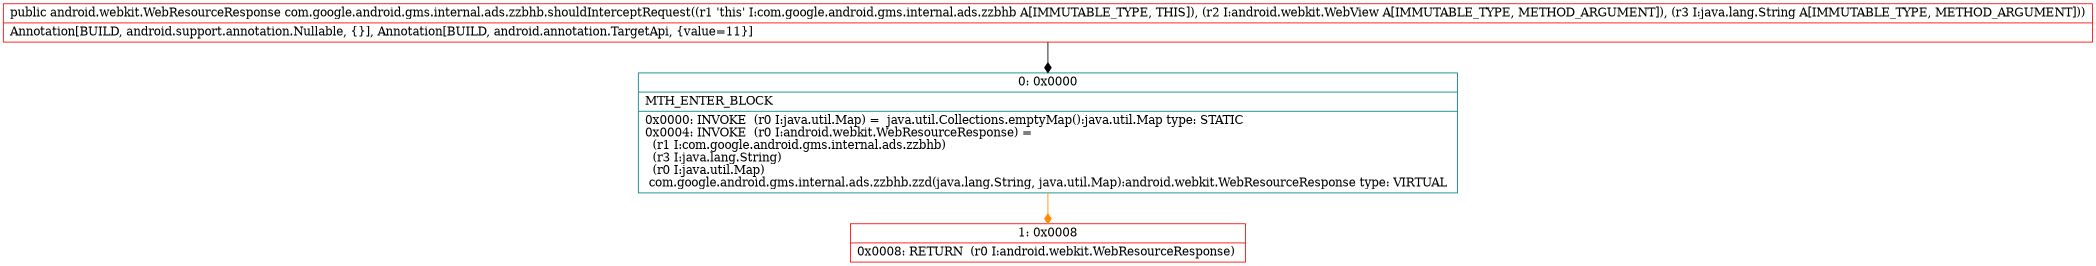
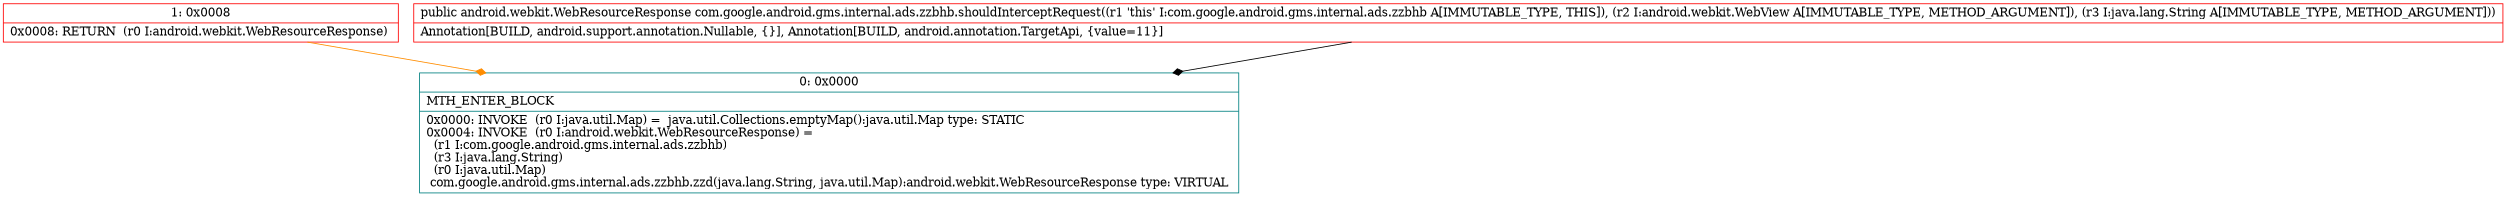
edge "0: 0x0000" -> "1: 0x0008": reversed
